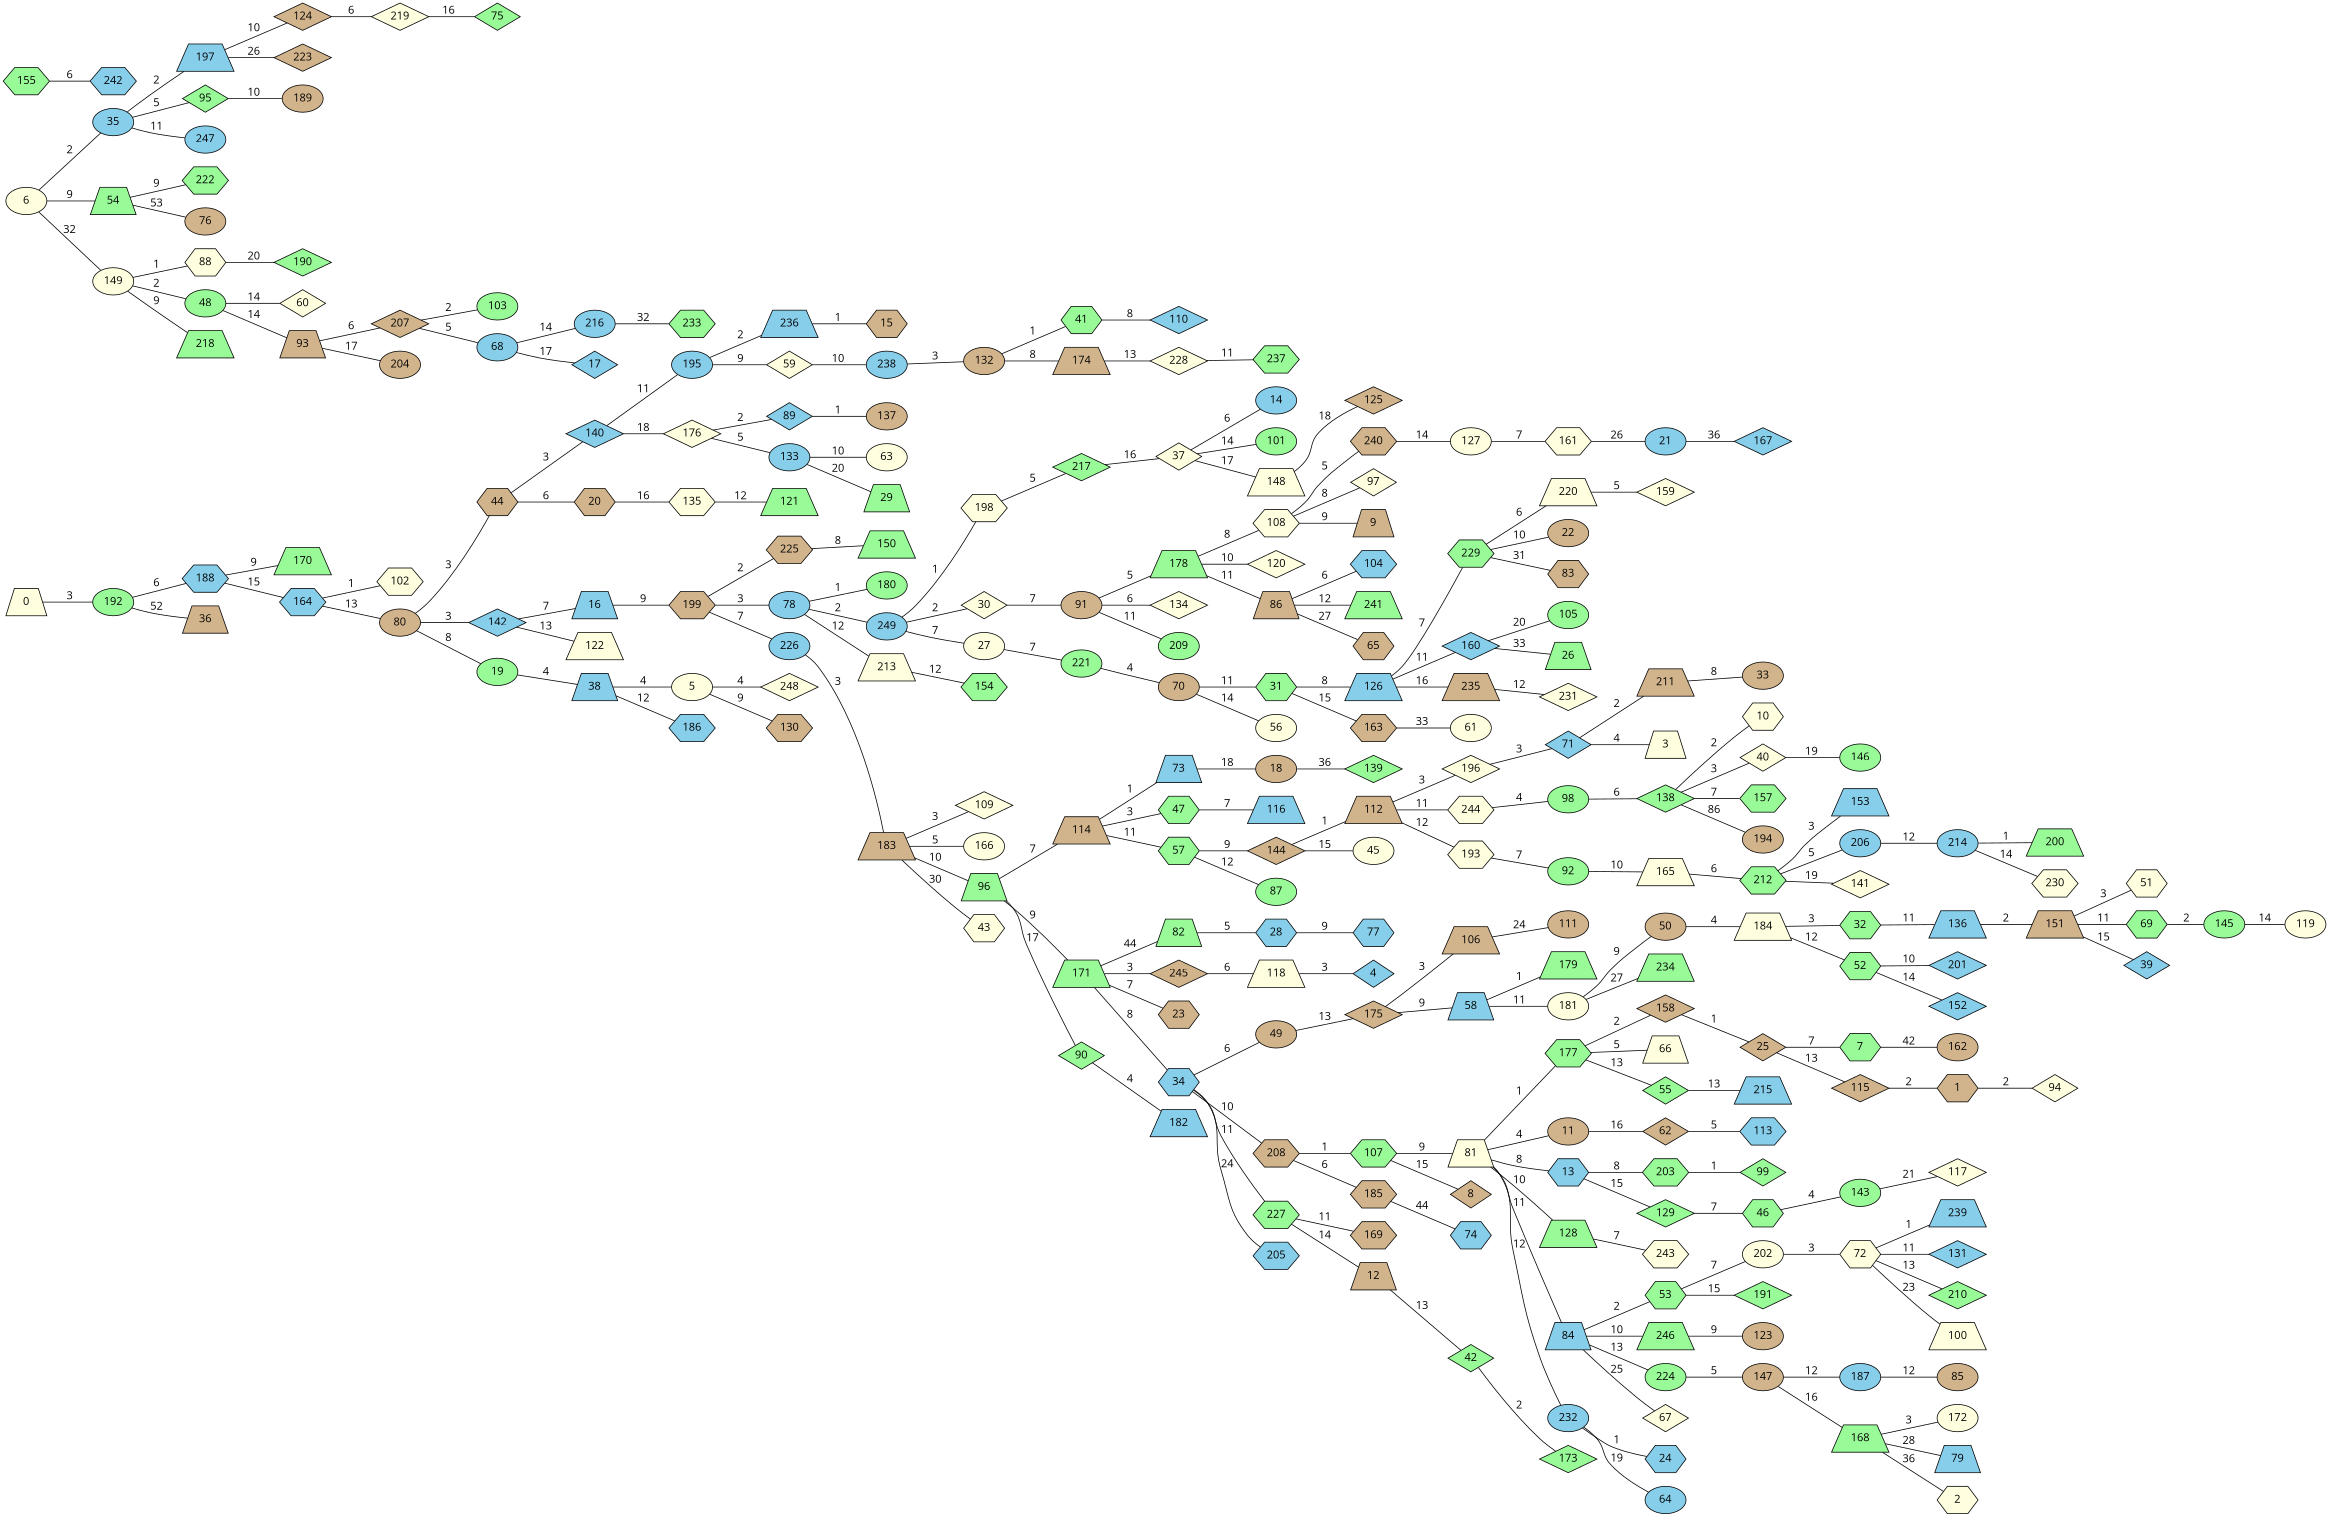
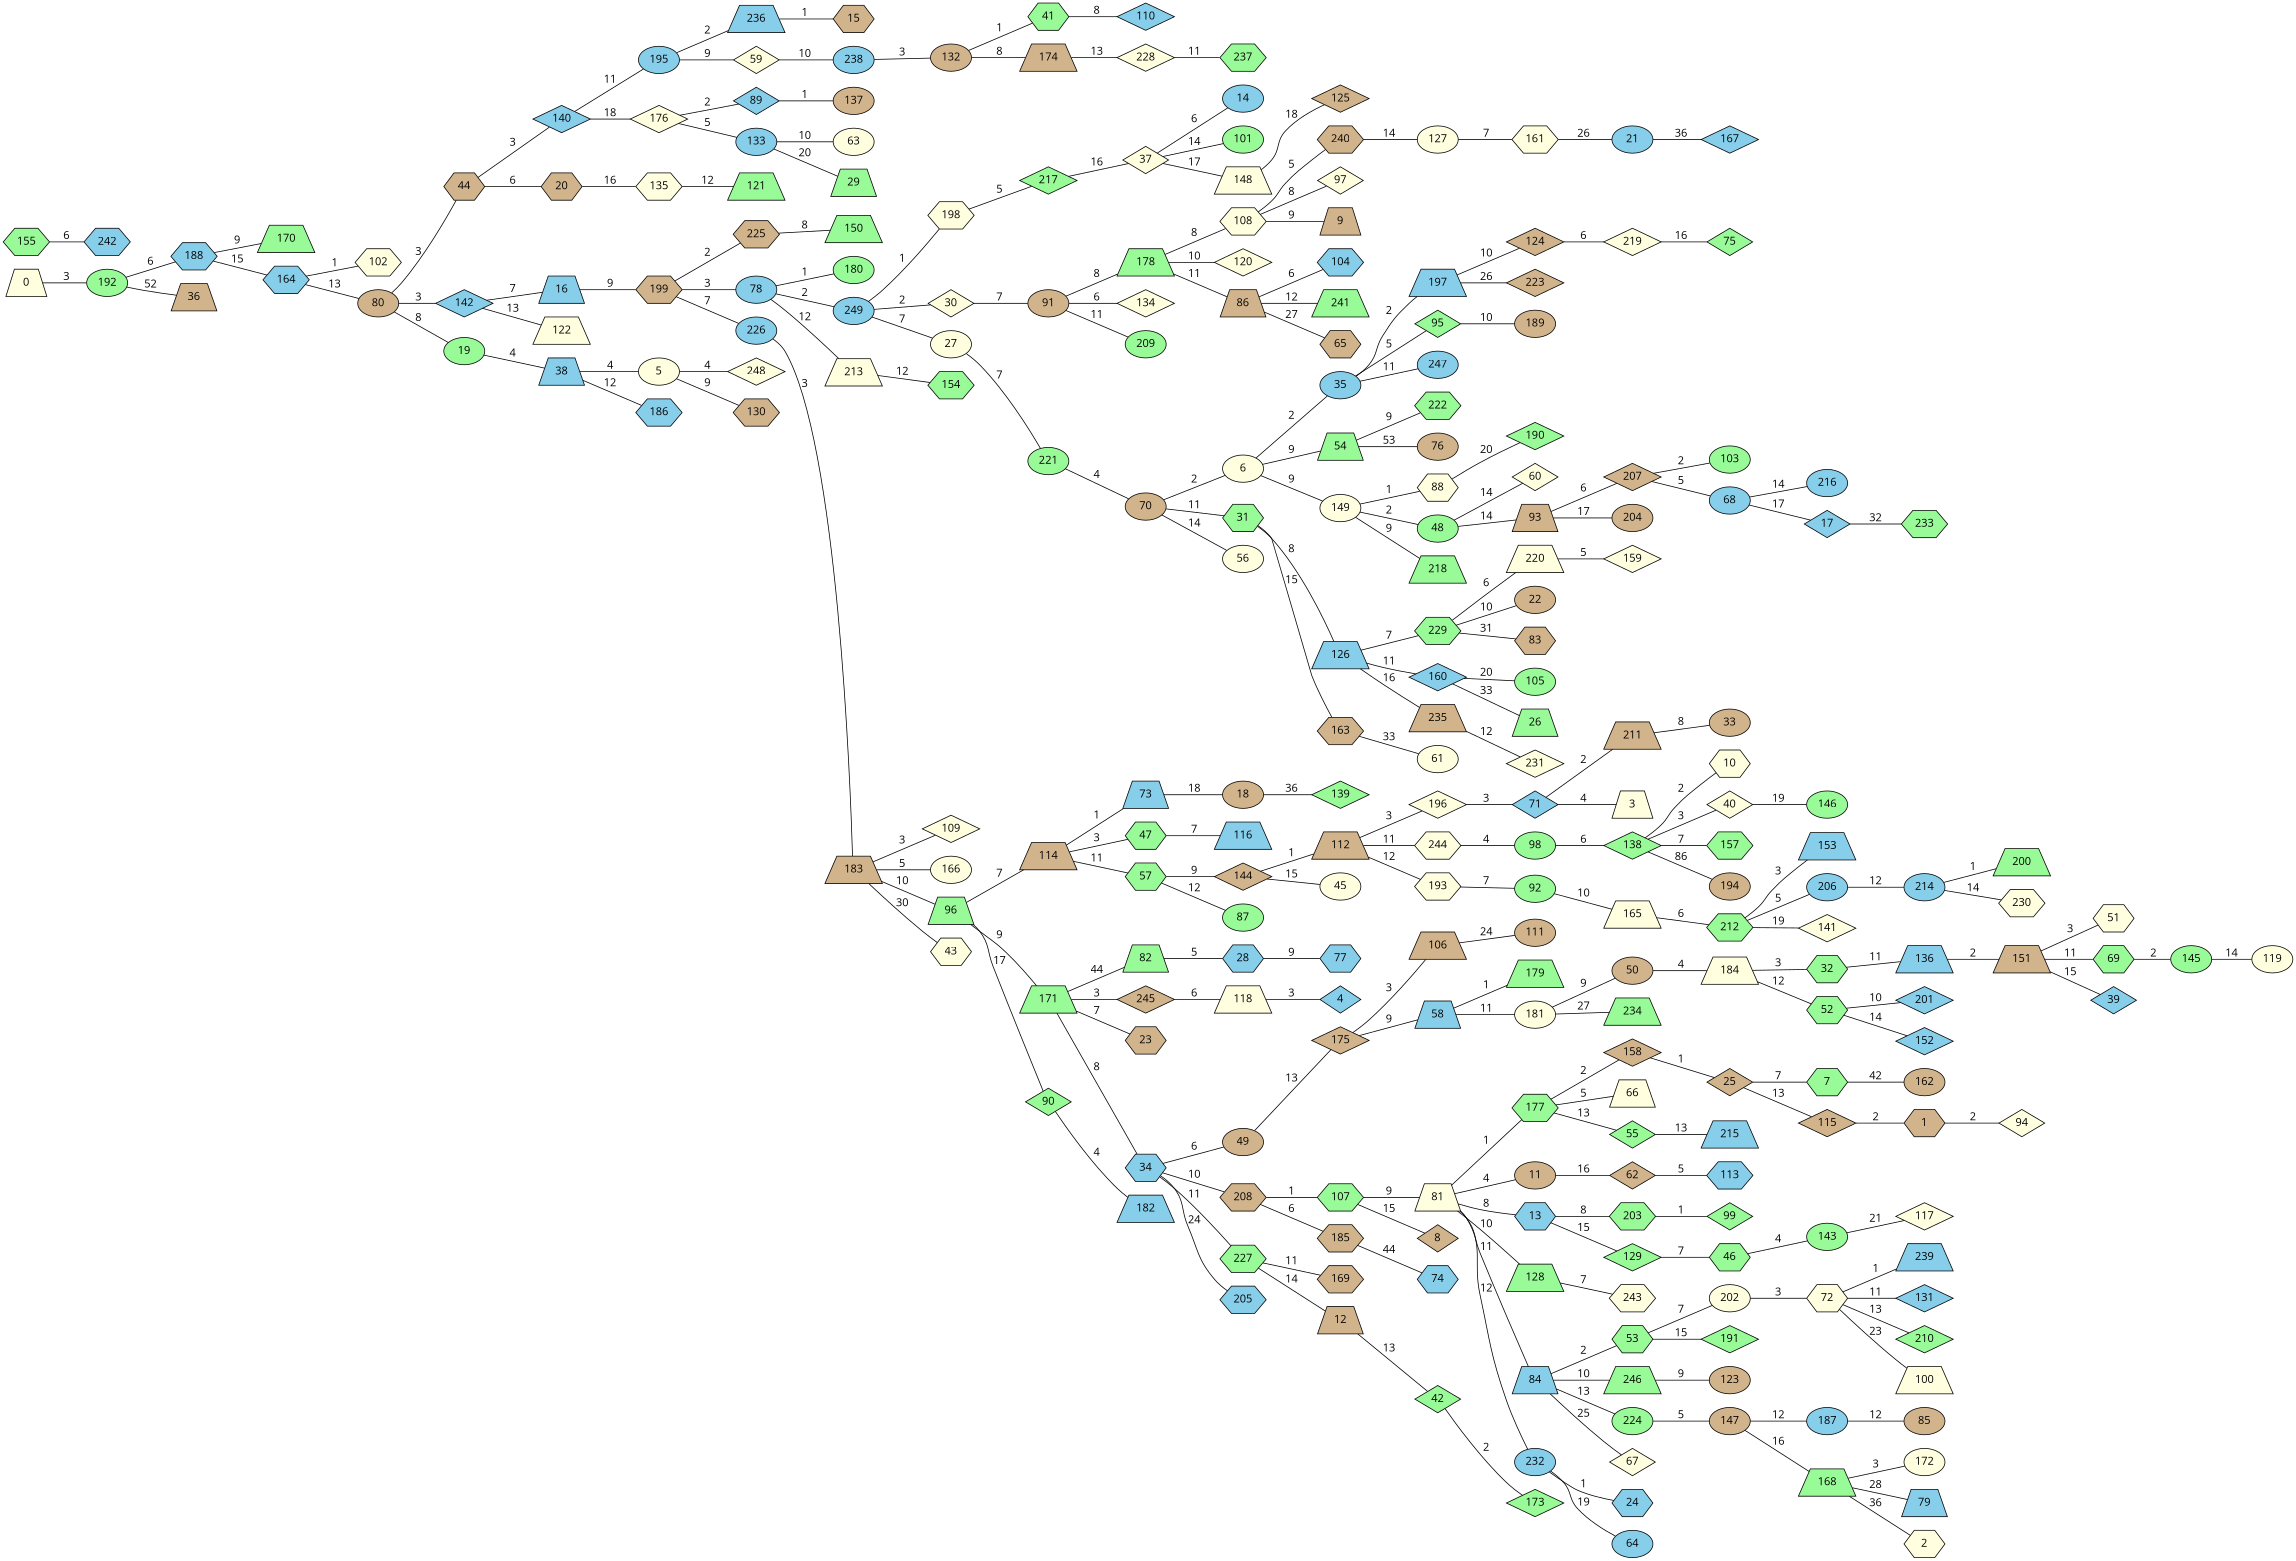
edge "6" -- "149": label "32" -> "9"
edge "216" -- "233": now "17" -- "233"
edge "6" -- "70": added, label "2"
edge "178" -- "91": label "5" -> "8"
